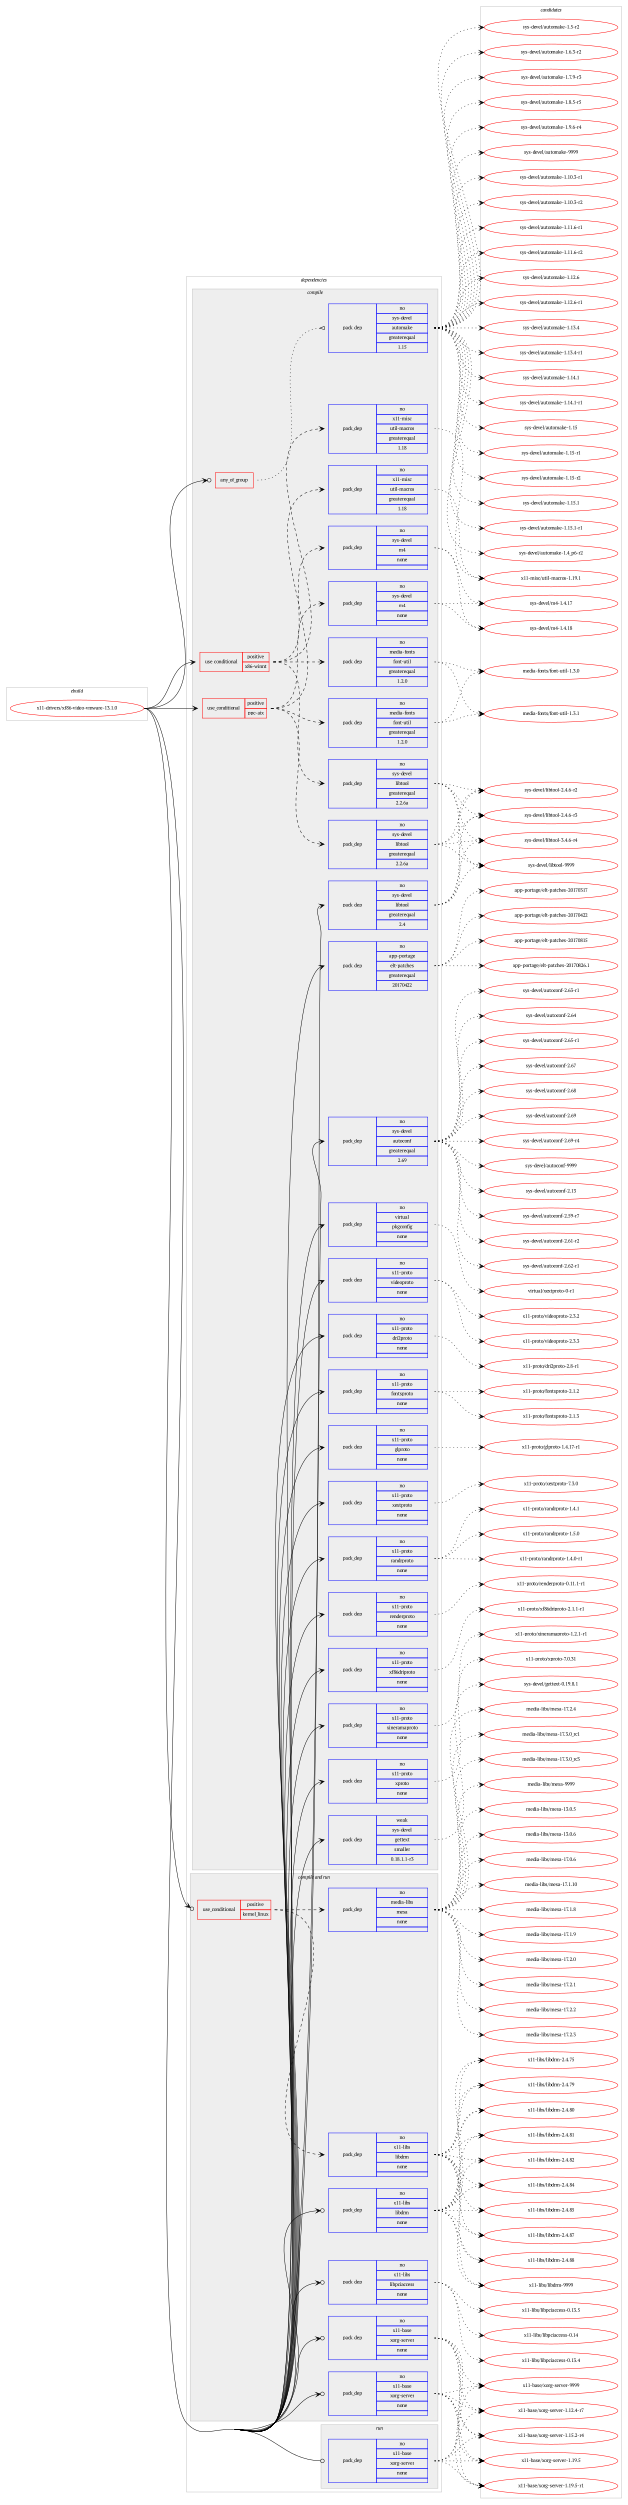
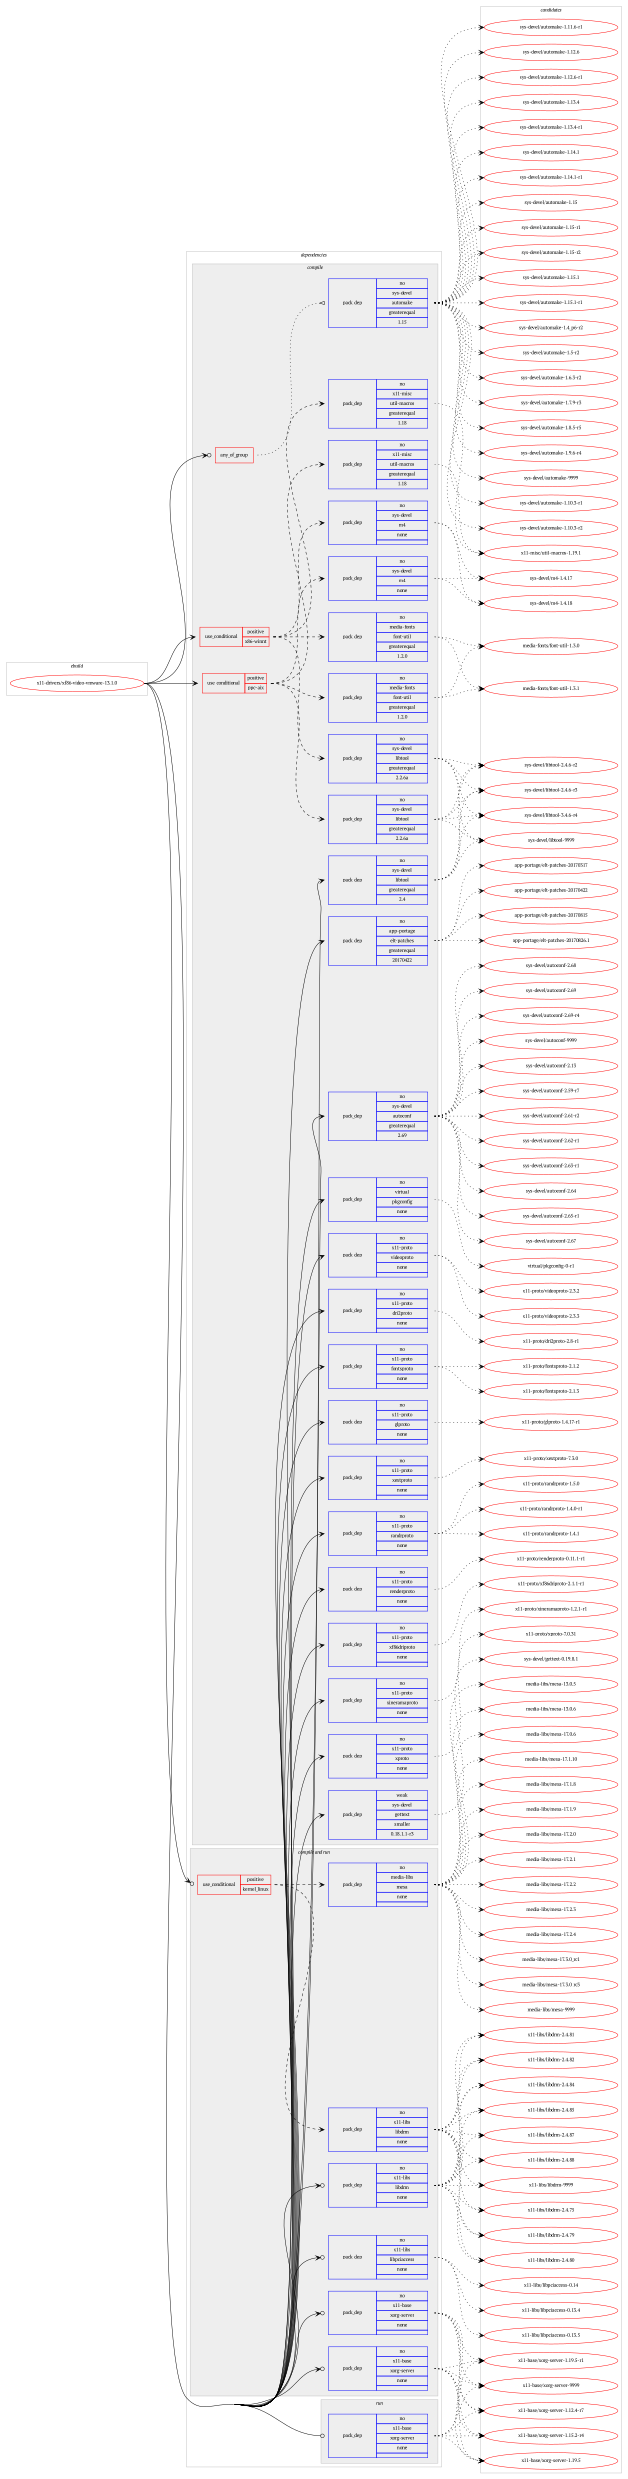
node "sys-devel/automake-1.11.6-r2": removed
node "virtual/xextproto-0-r1": label "virtual/xextproto-0-r1" -> "virtual/pkgconfig-0-r1"
